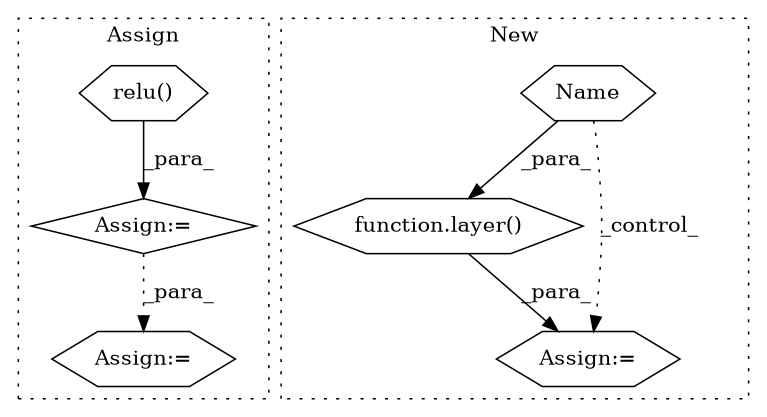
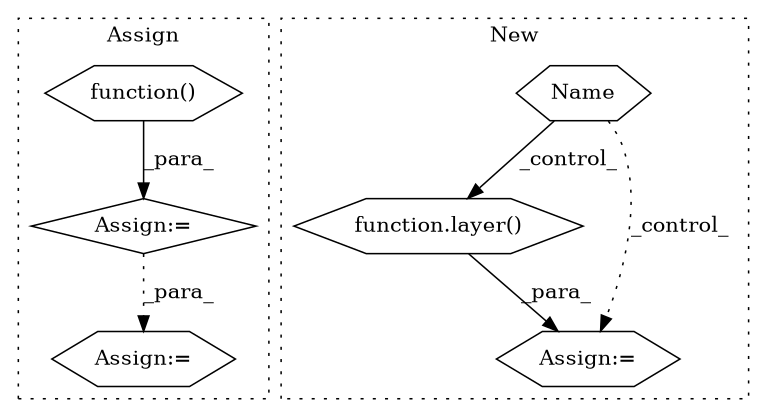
node "relu()": label "relu()" -> "function()"
edge "Name" -> "function.layer()": label "_para_" -> "_control_"
